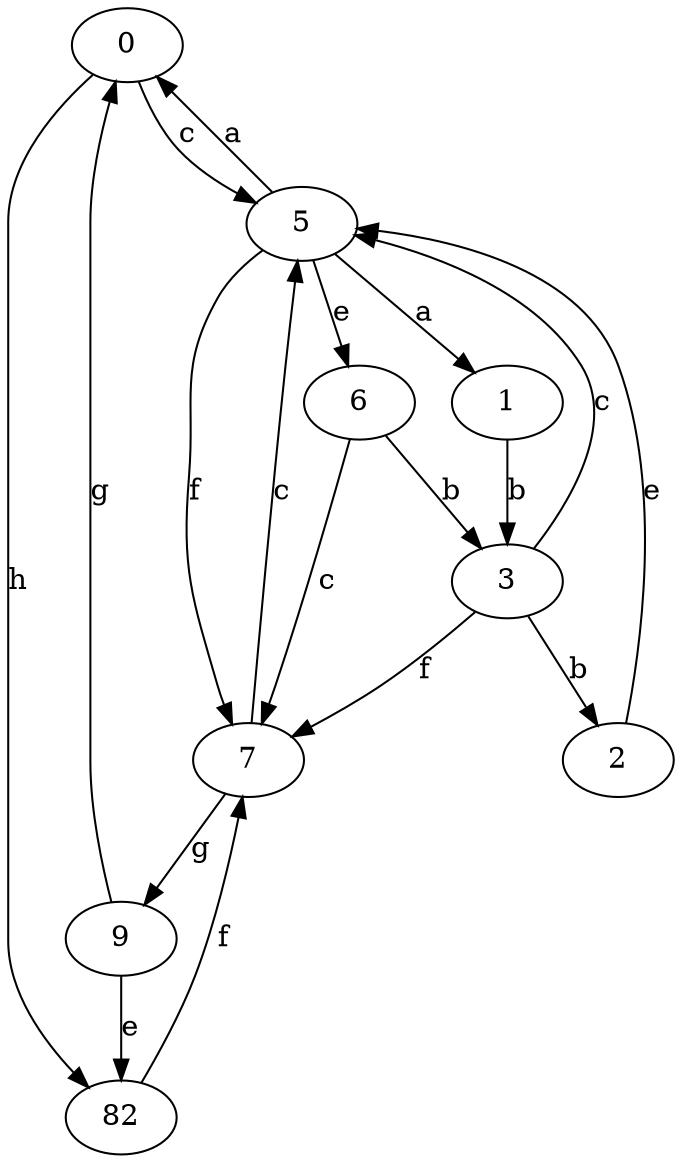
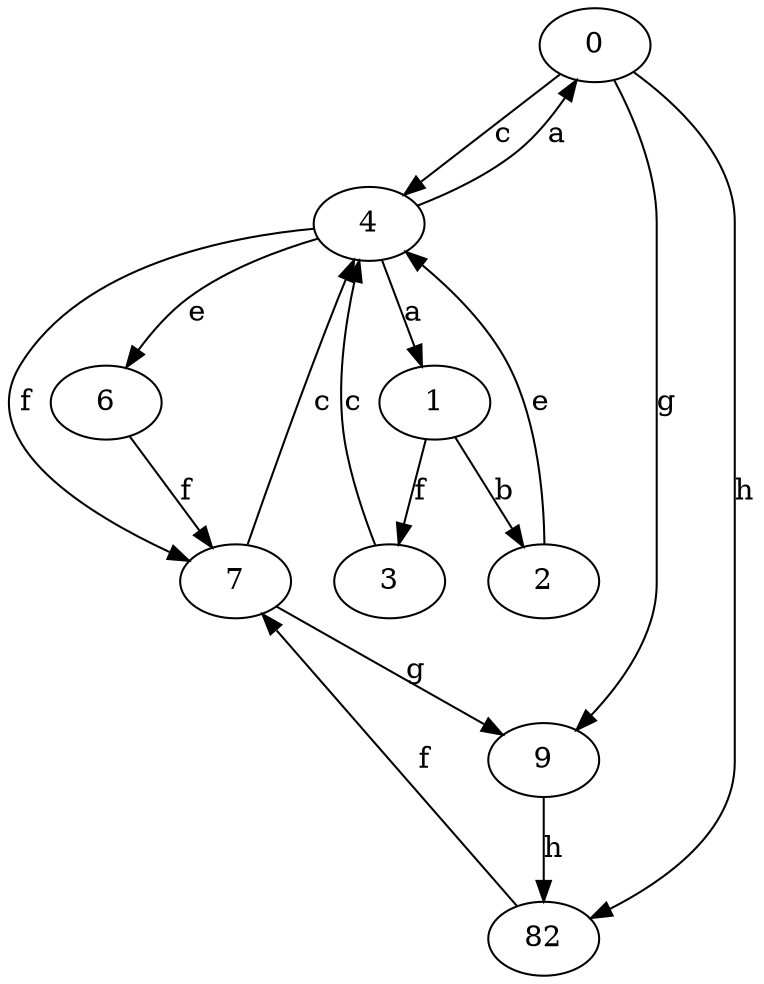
node "5": label "5" -> "4"
edge "6" -> "3": removed, label "b"
edge "1" -> "3": label "b" -> "f"
edge "9" -> "0": reversed
edge "6" -> "7": label "c" -> "f"
edge "3" -> "2": now "1" -> "2"
edge "3" -> "7": removed, label "f"
edge "9" -> "82": label "e" -> "h"
